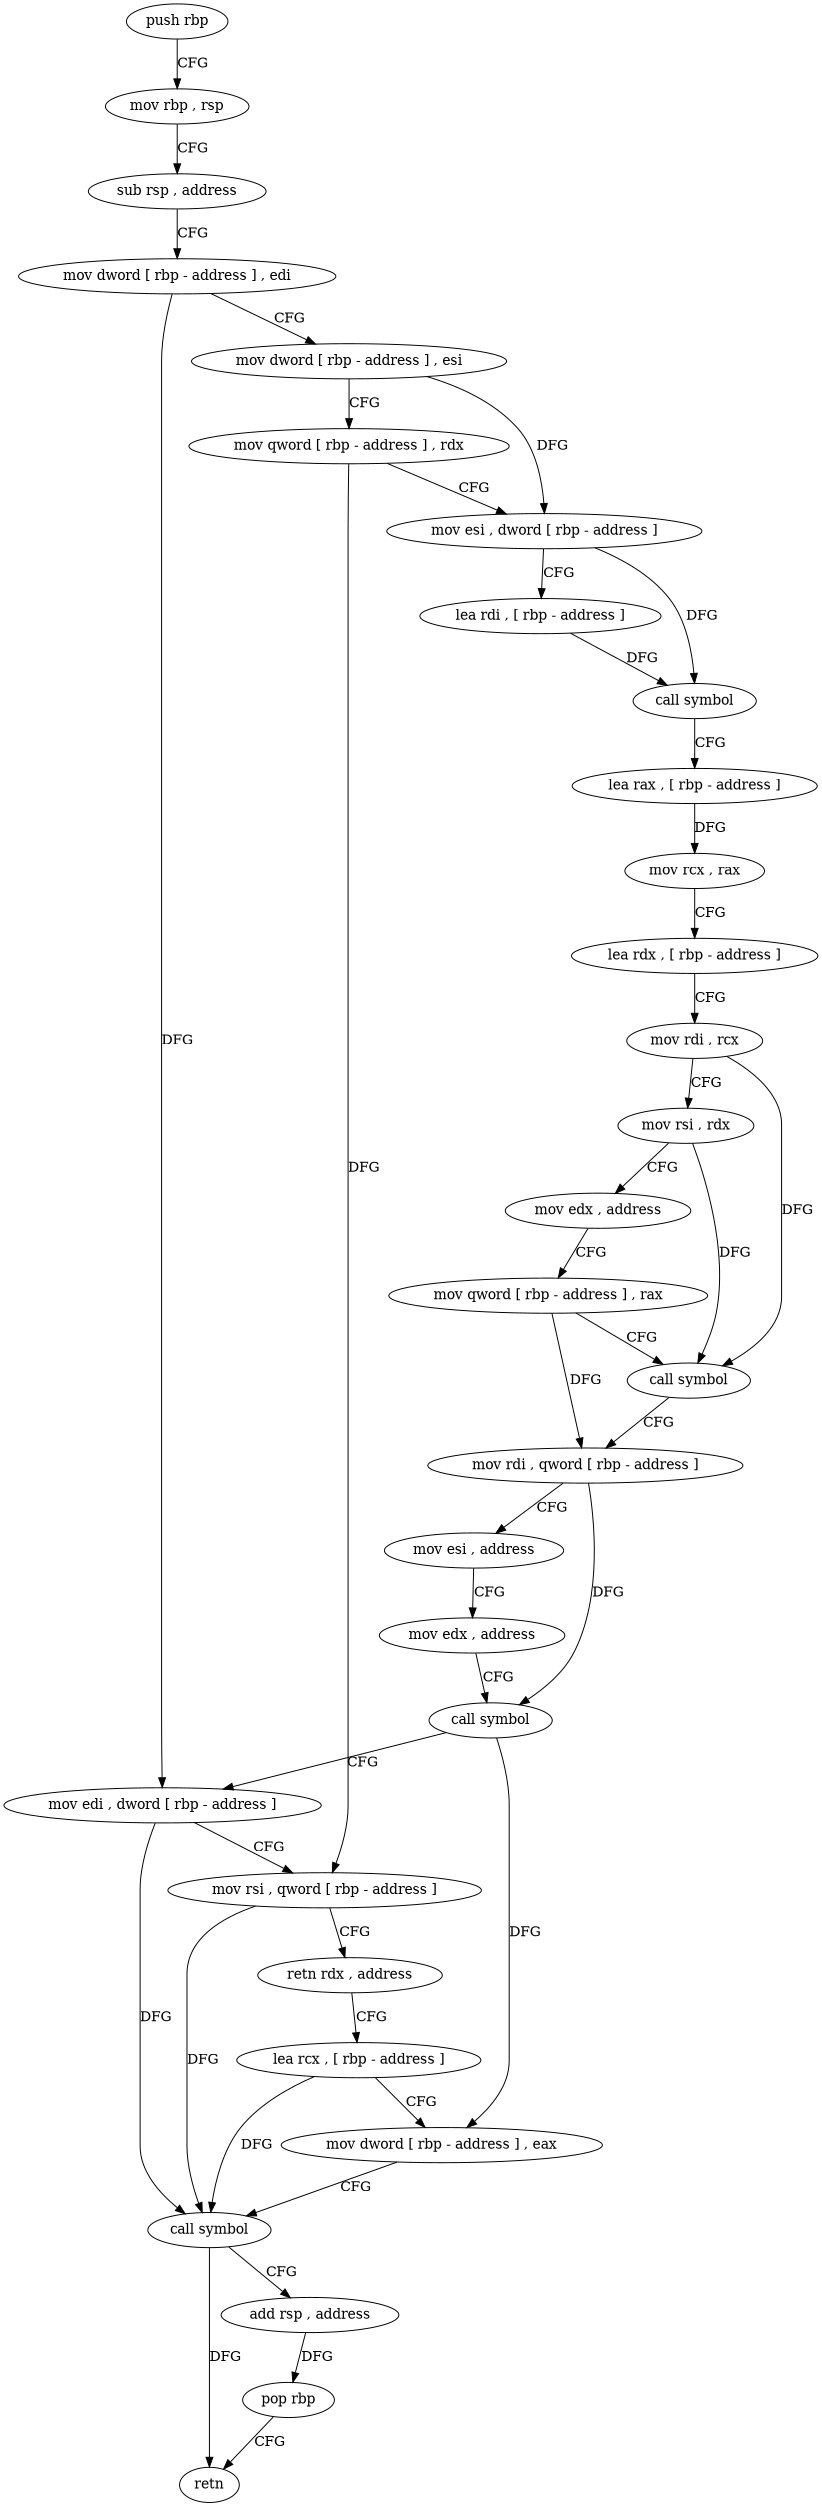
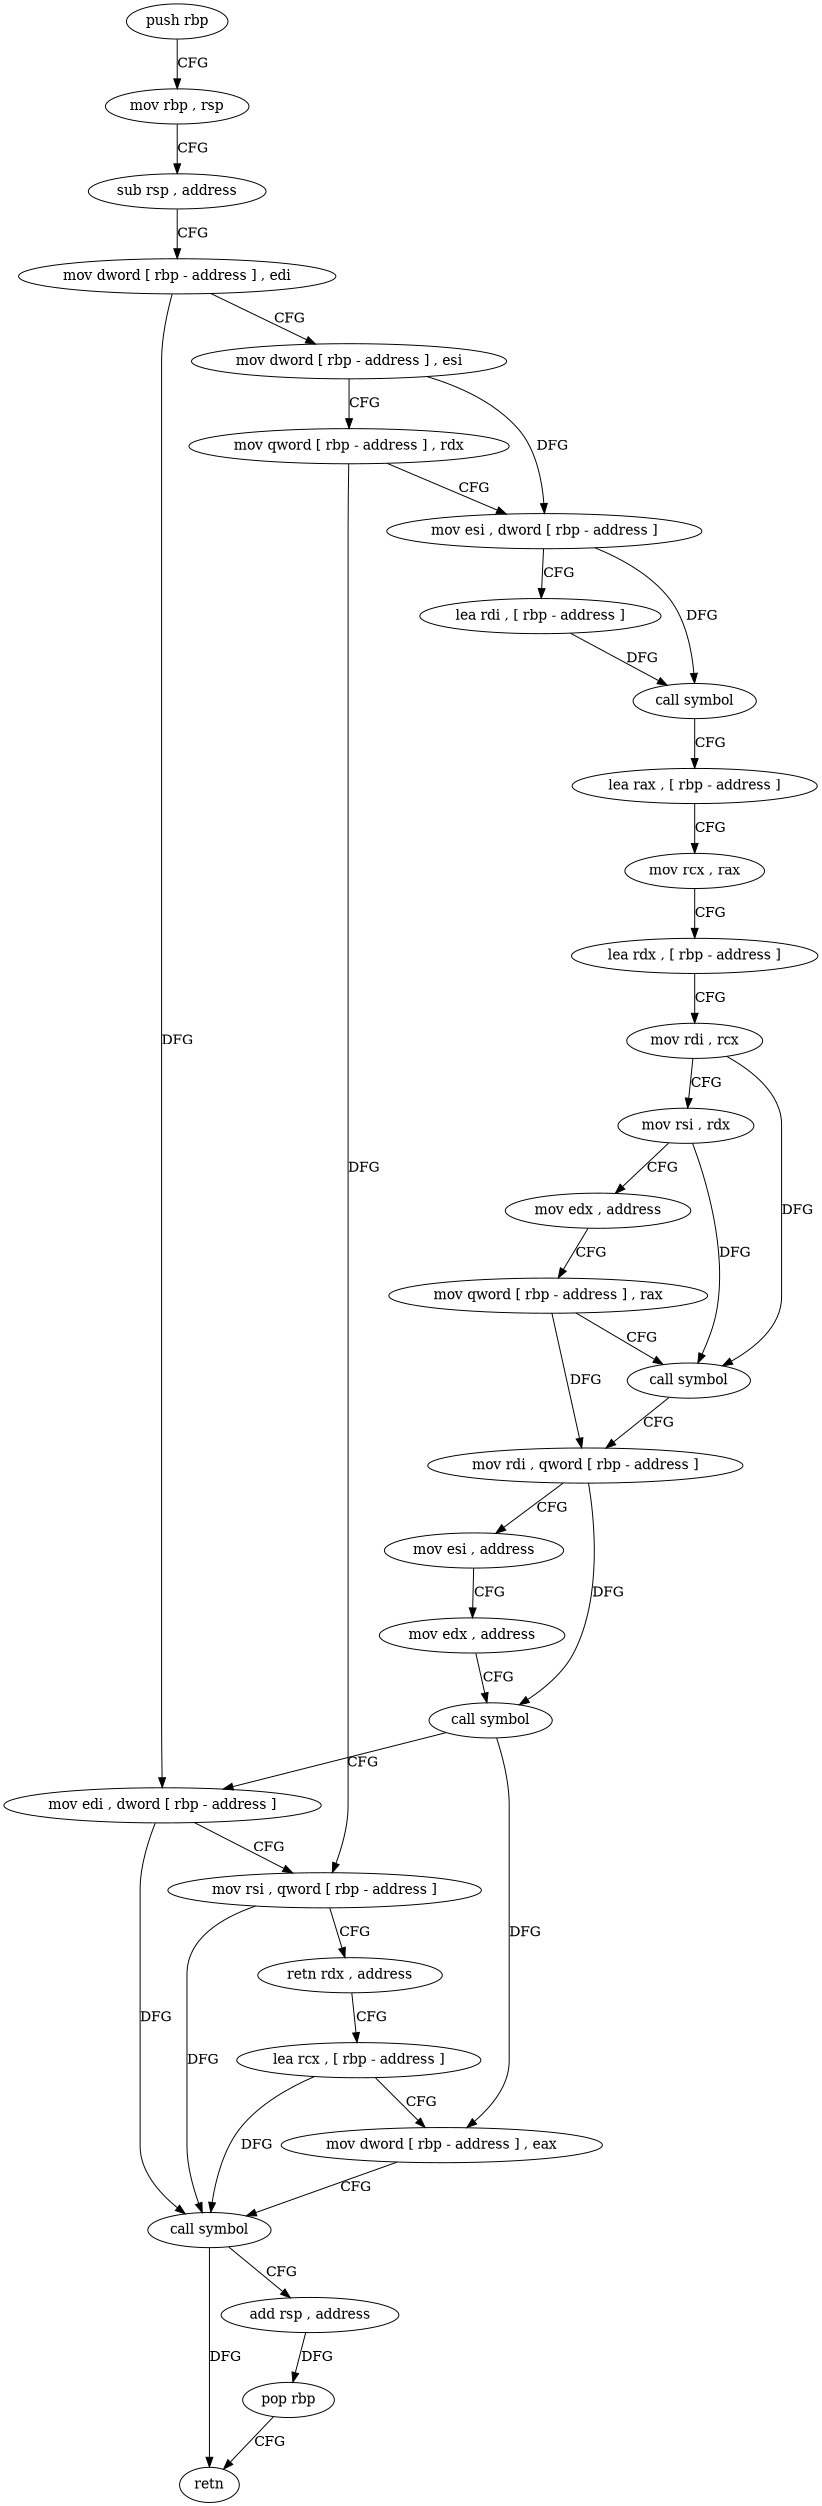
edge "lea rax , [ rbp - address ]" -> "mov rcx , rax": label "DFG" -> "CFG"
